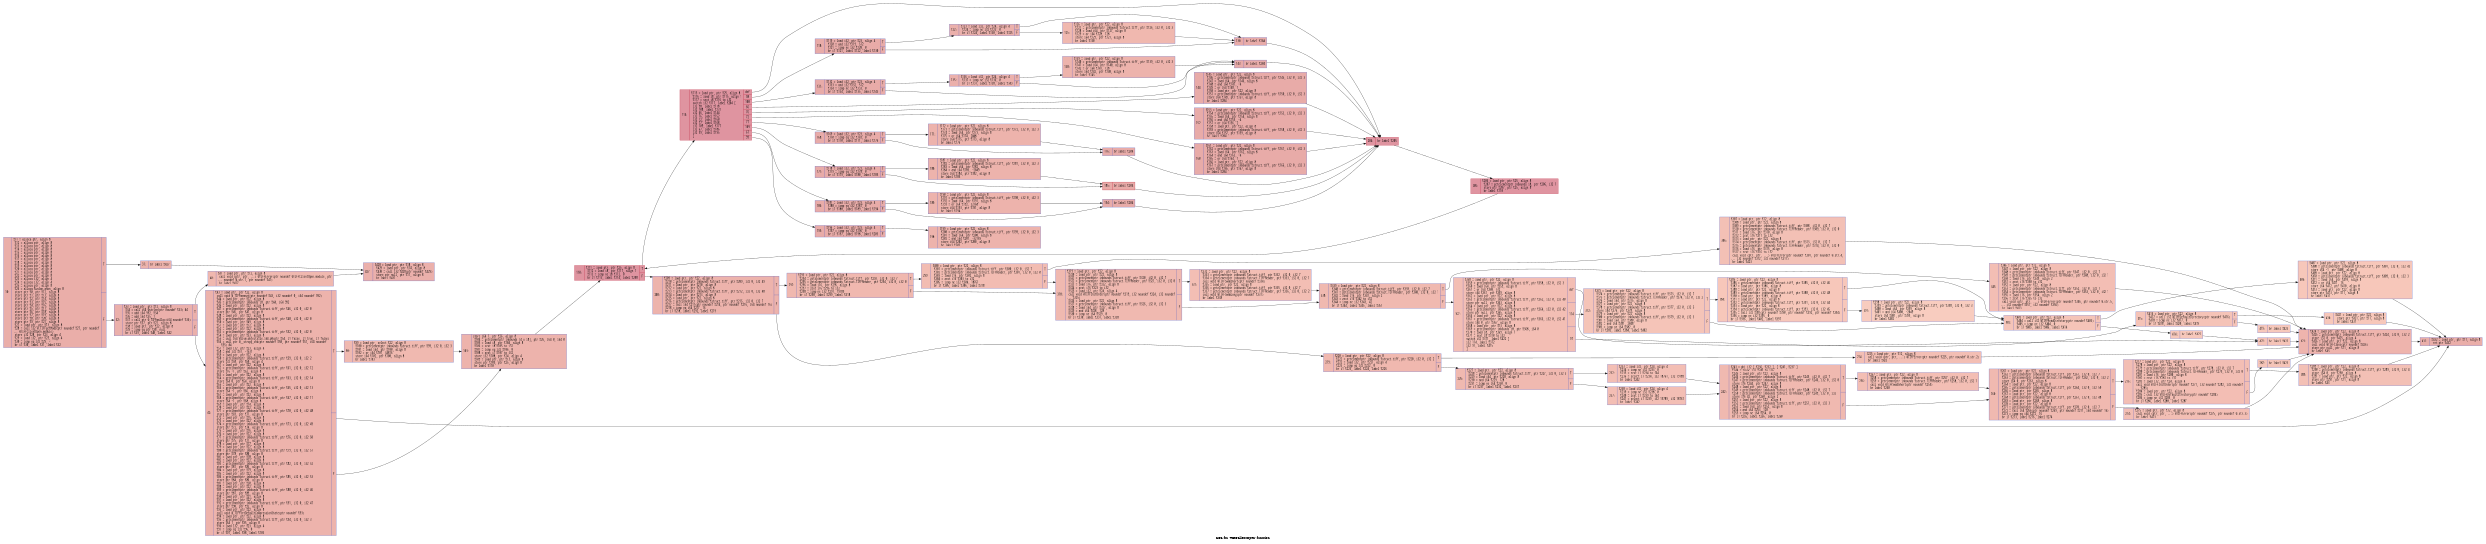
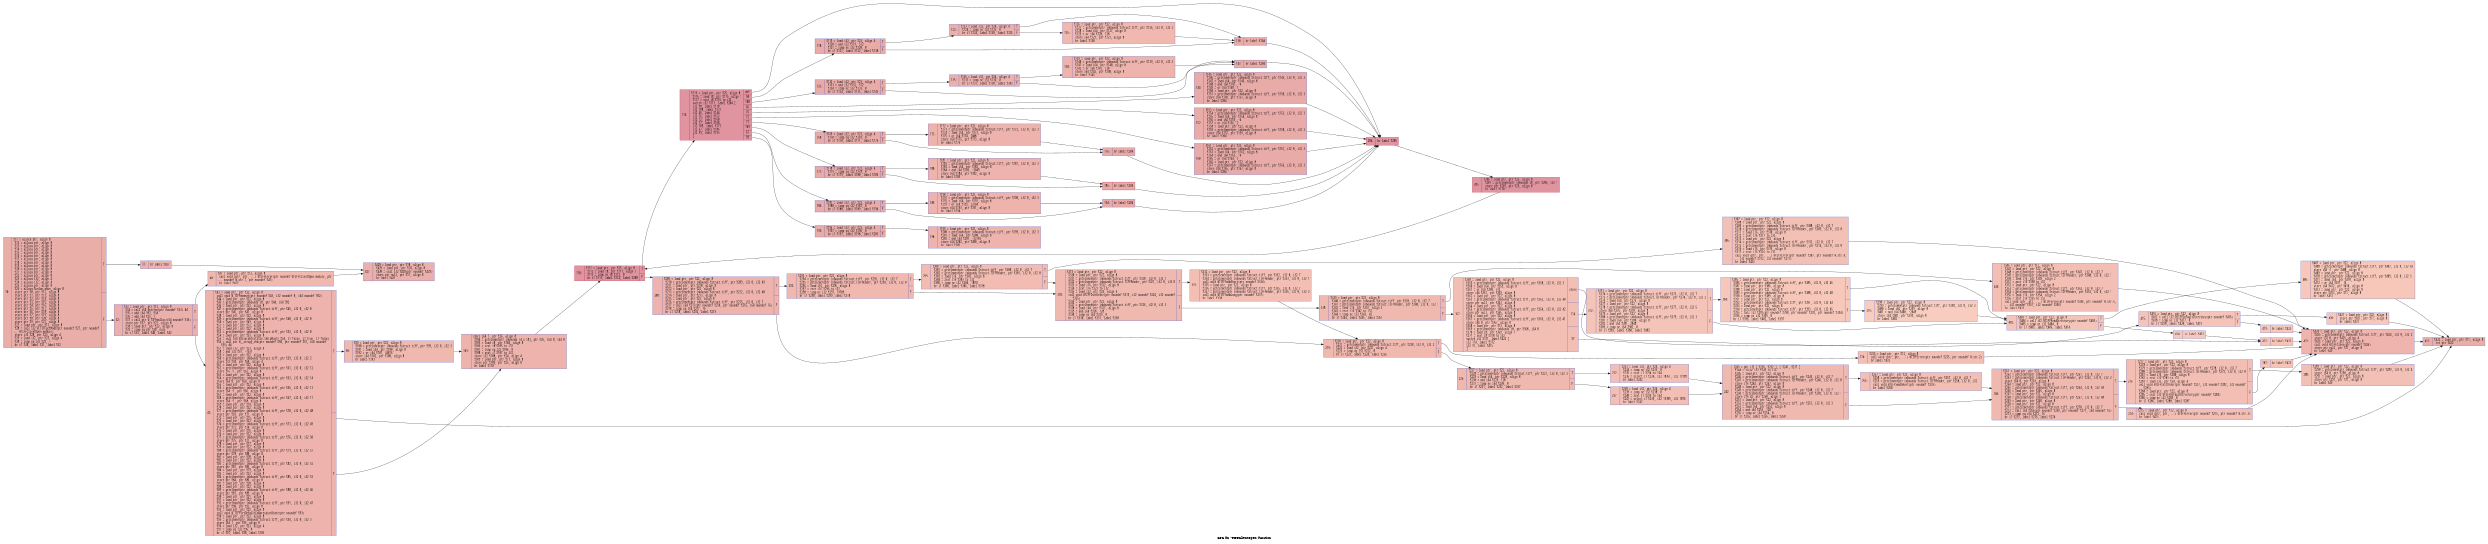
edge "331:" -> "338:": now "331:" -> "219:"
node "357:": text "def" -> "store"
node "98:": text "%99 = load ptr, select %22, align 8" -> "%99 = load ptr, ptr %22, align 8"
